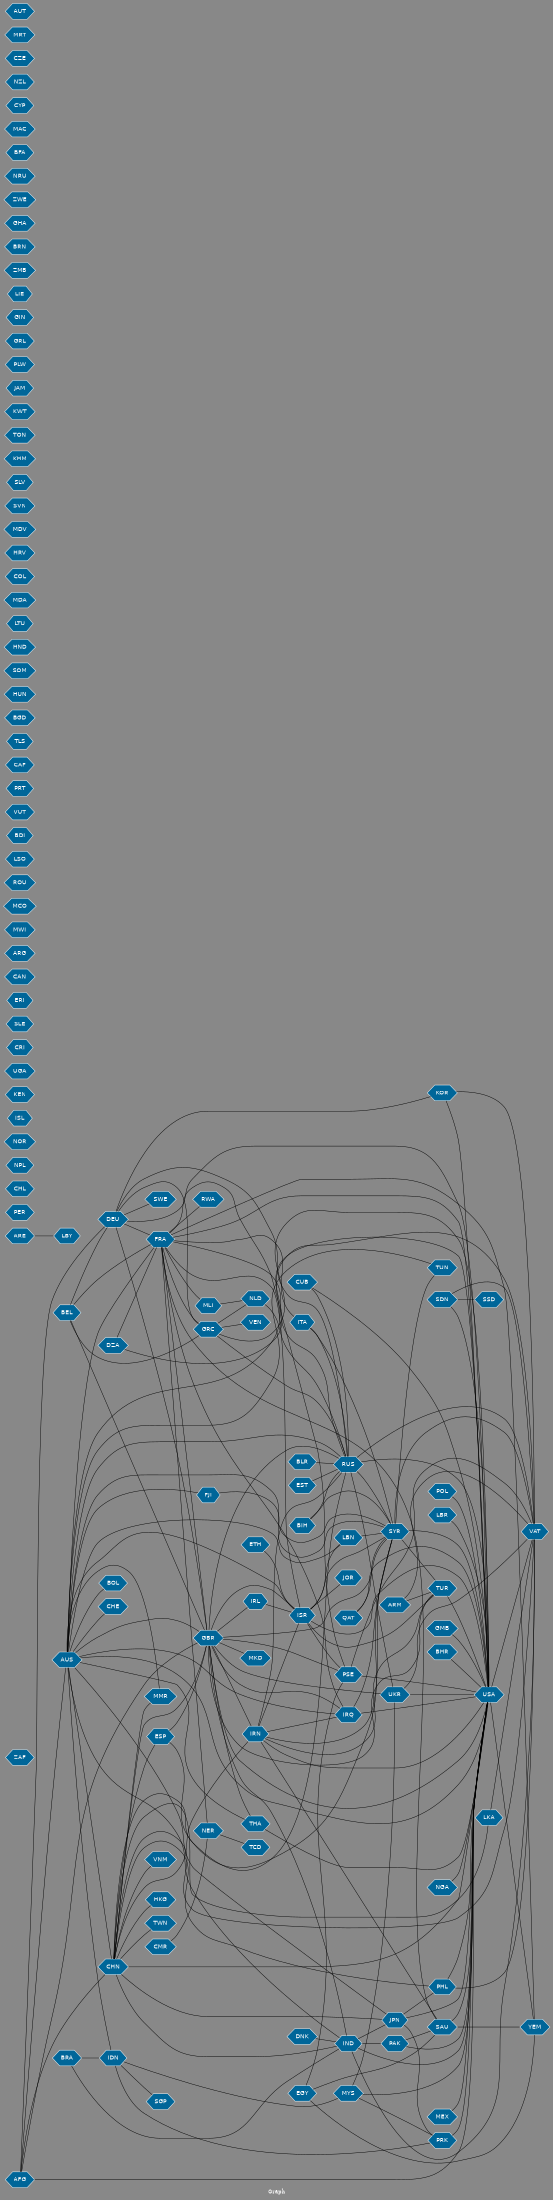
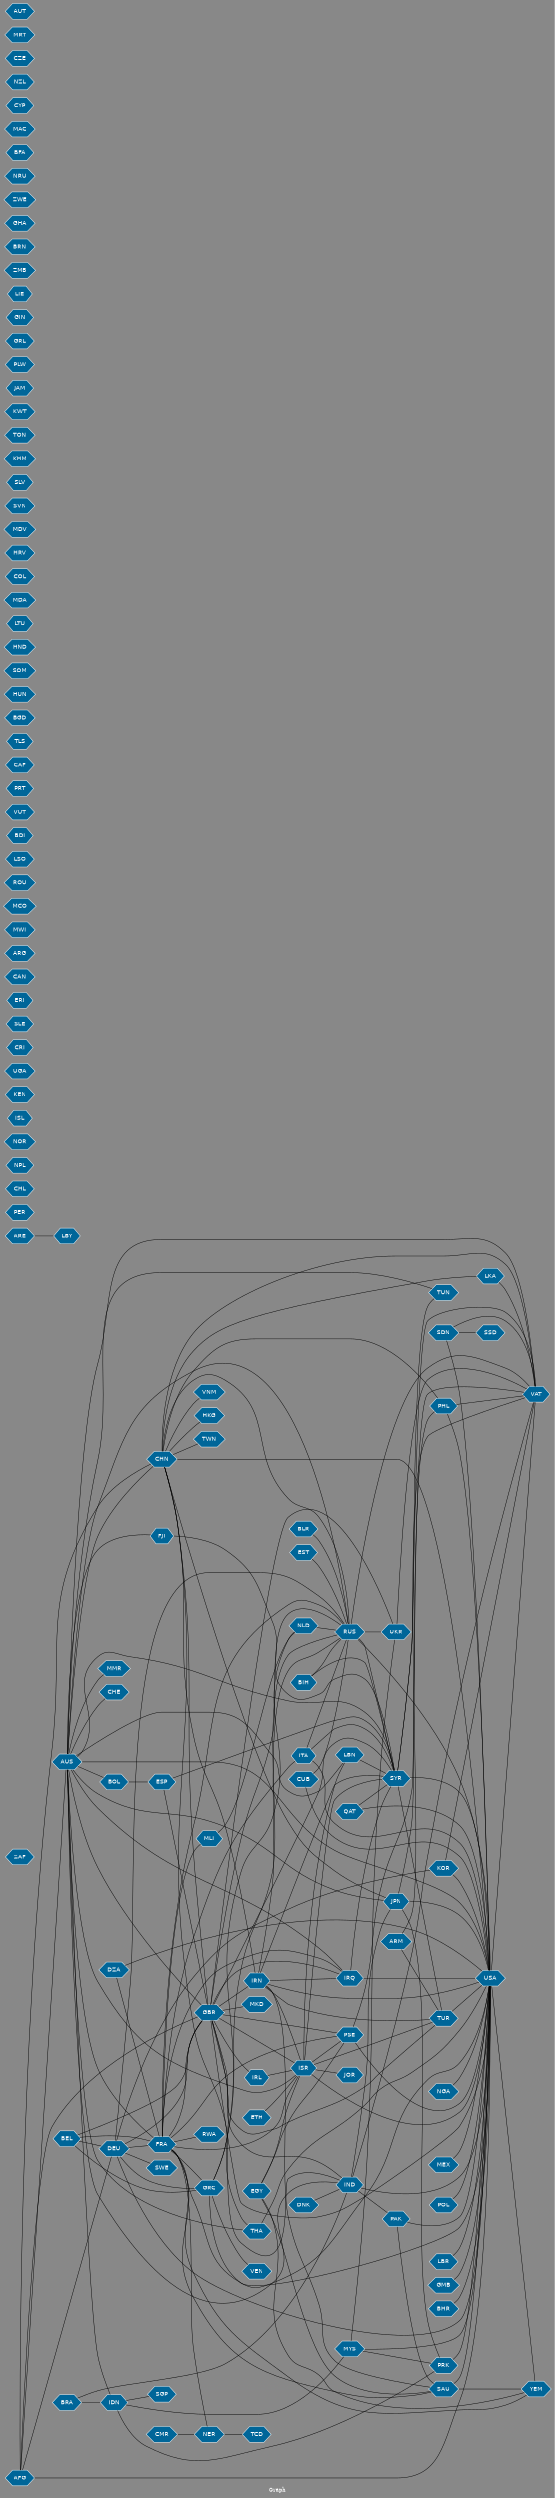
edge "UKR" -- "USA": now "ITA" -- "USA"
edge "ESP" -- "CHN": now "ESP" -- "BOL"
edge "MMR" -- "CHN": removed
edge "ISR" -- "EGY": added
